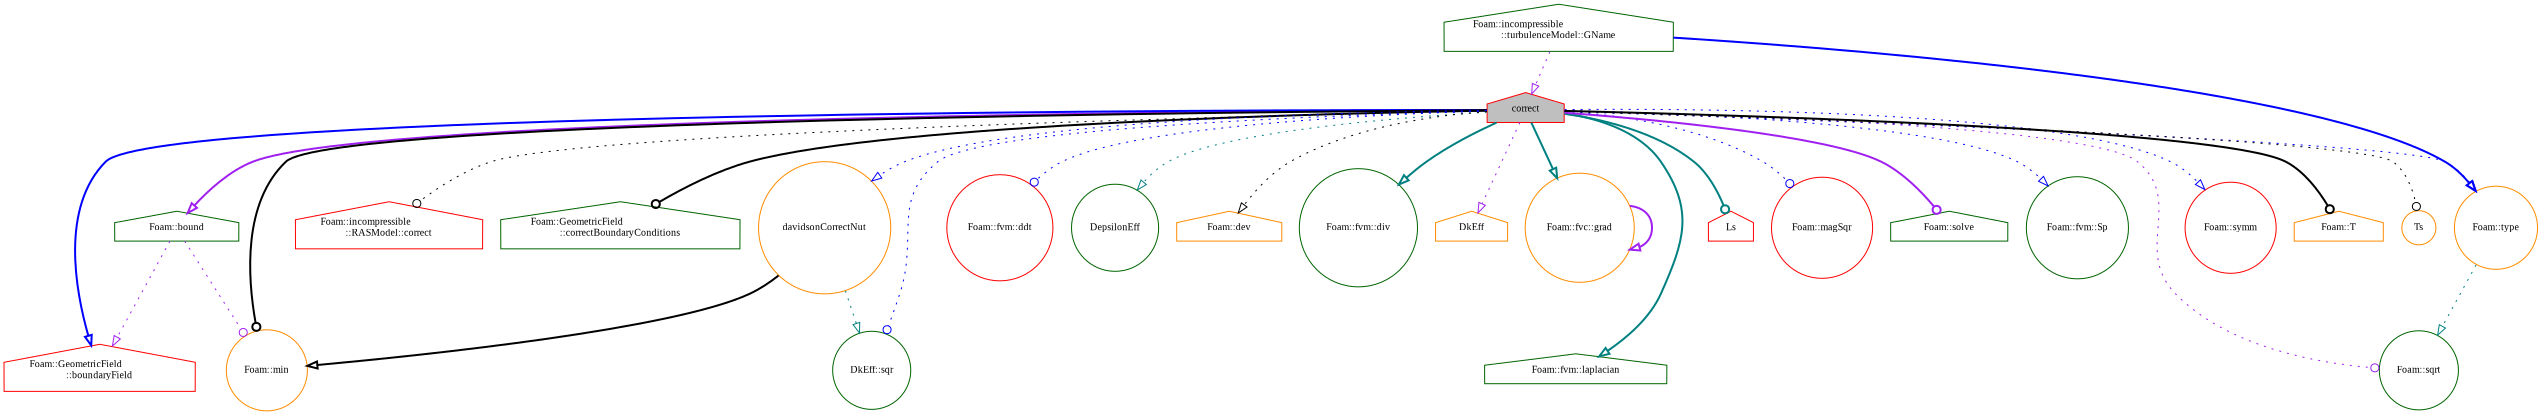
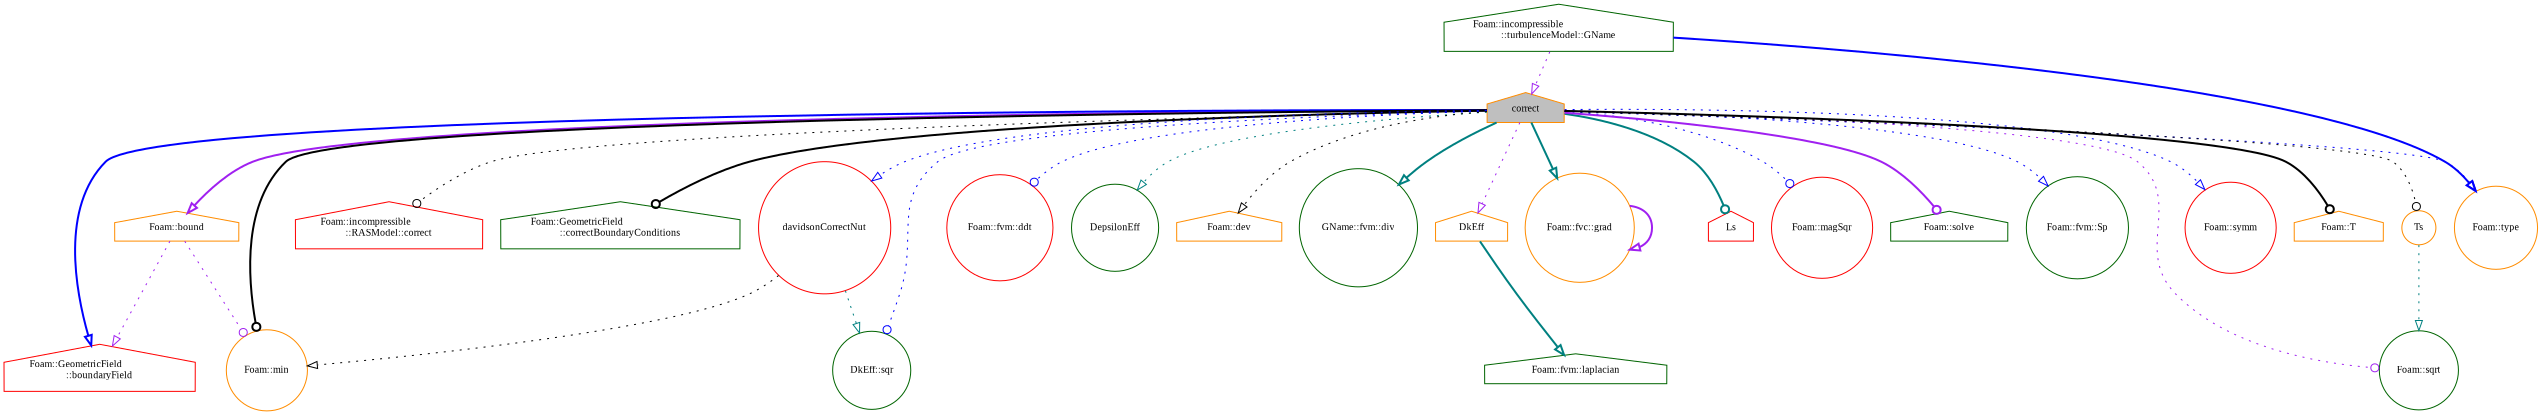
node "correct": color red -> darkorange
edge "correct" -> "Foam::fvm::laplacian": now "DkEff" -> "Foam::fvm::laplacian"
node "Foam::bound": color darkgreen -> darkorange
node "davidsonCorrectNut": color darkorange -> red
node "Foam::fvm::div": label "Foam::fvm::div" -> "GName::fvm::div"
edge "Foam::type" -> "Foam::sqrt": now "Ts" -> "Foam::sqrt"
edge "davidsonCorrectNut" -> "Foam::min": style bold -> dotted
